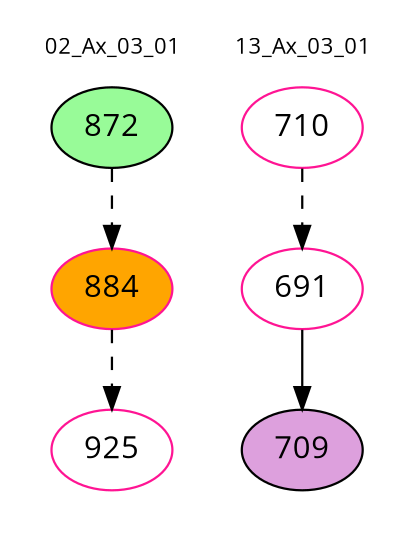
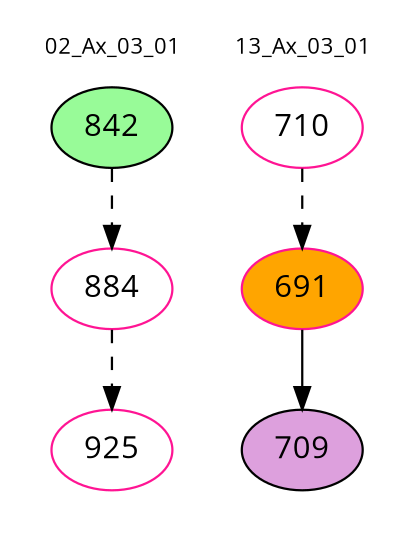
node "872": label "872" -> "842"
node "884": fillcolor orange -> white
node "691": fillcolor white -> orange
